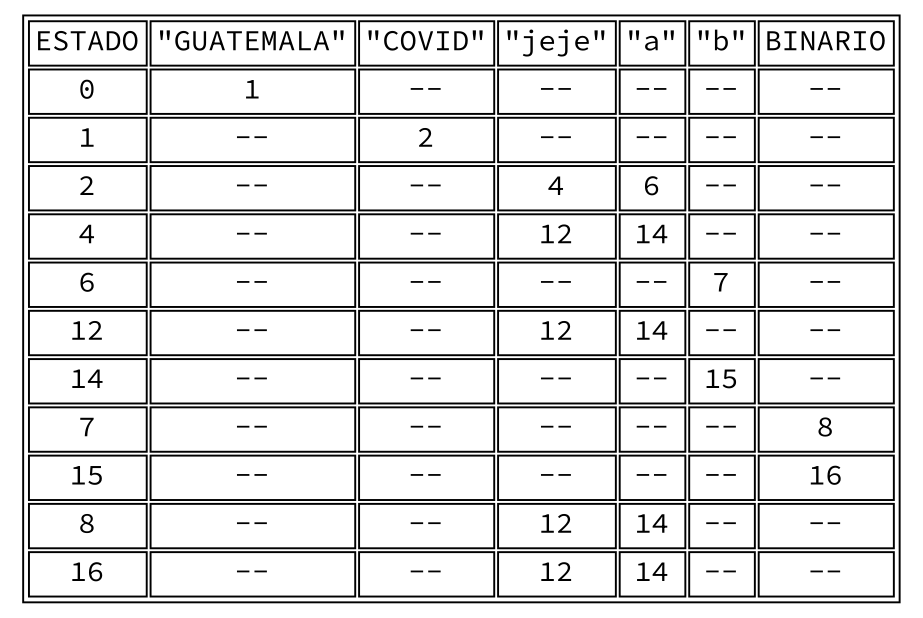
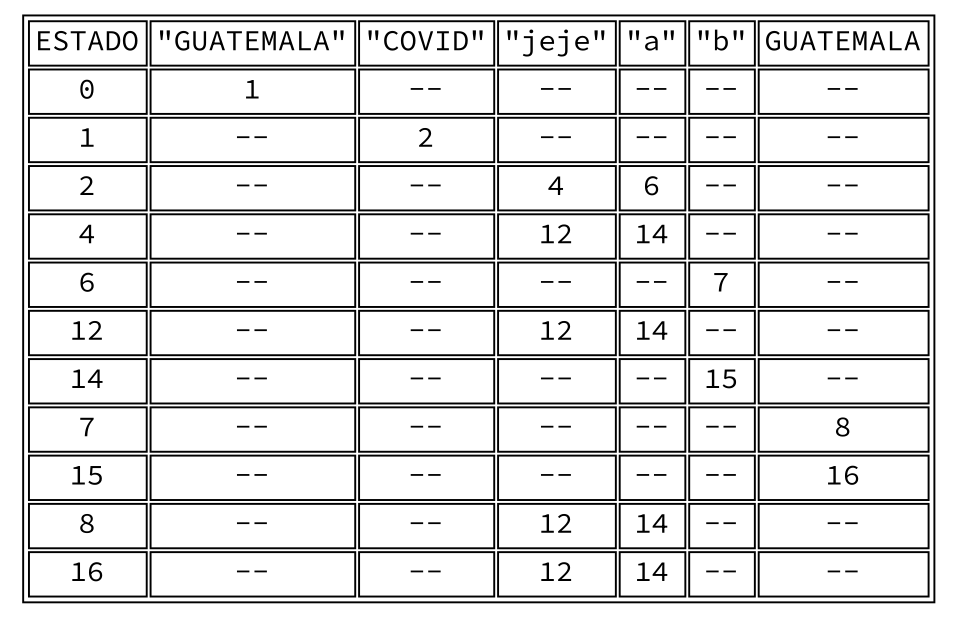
node "ESTADO": text "BINARIO" -> "GUATEMALA"
